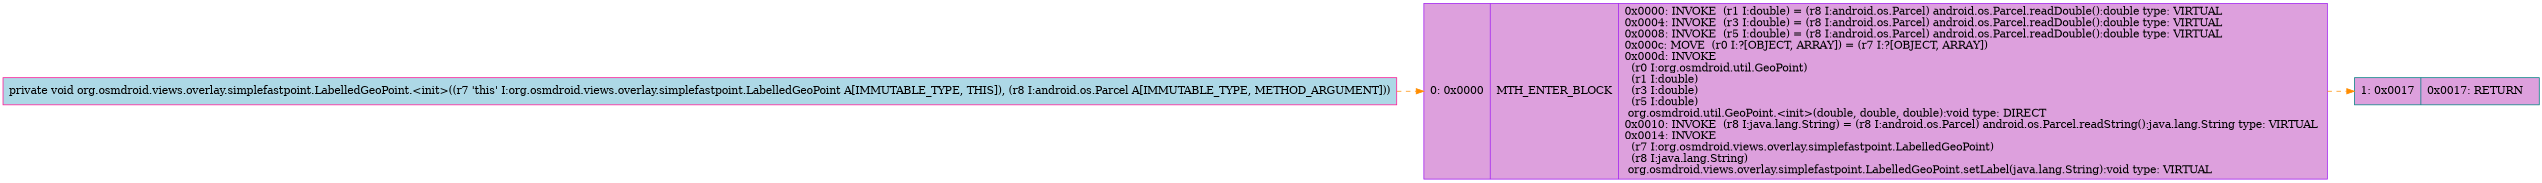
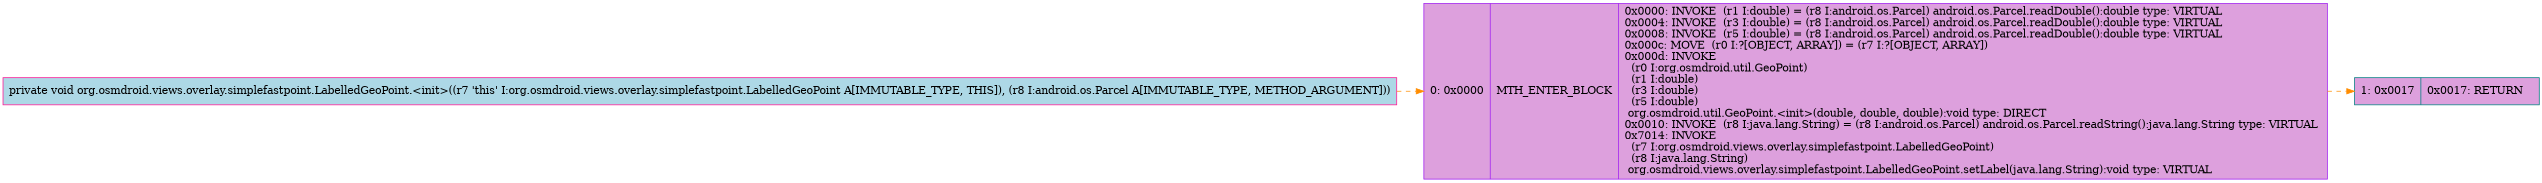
node "0: 0x0000": text "0x0014: INVOKE" -> "0x7014: INVOKE"
